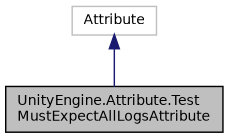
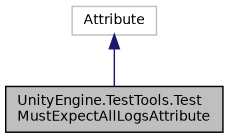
node "UnityEngine.Attribute.Test MustExpectAllLogsAttribute": label "UnityEngine.Attribute.Test MustExpectAllLogsAttribute" -> "UnityEngine.TestTools.Test MustExpectAllLogsAttribute"
